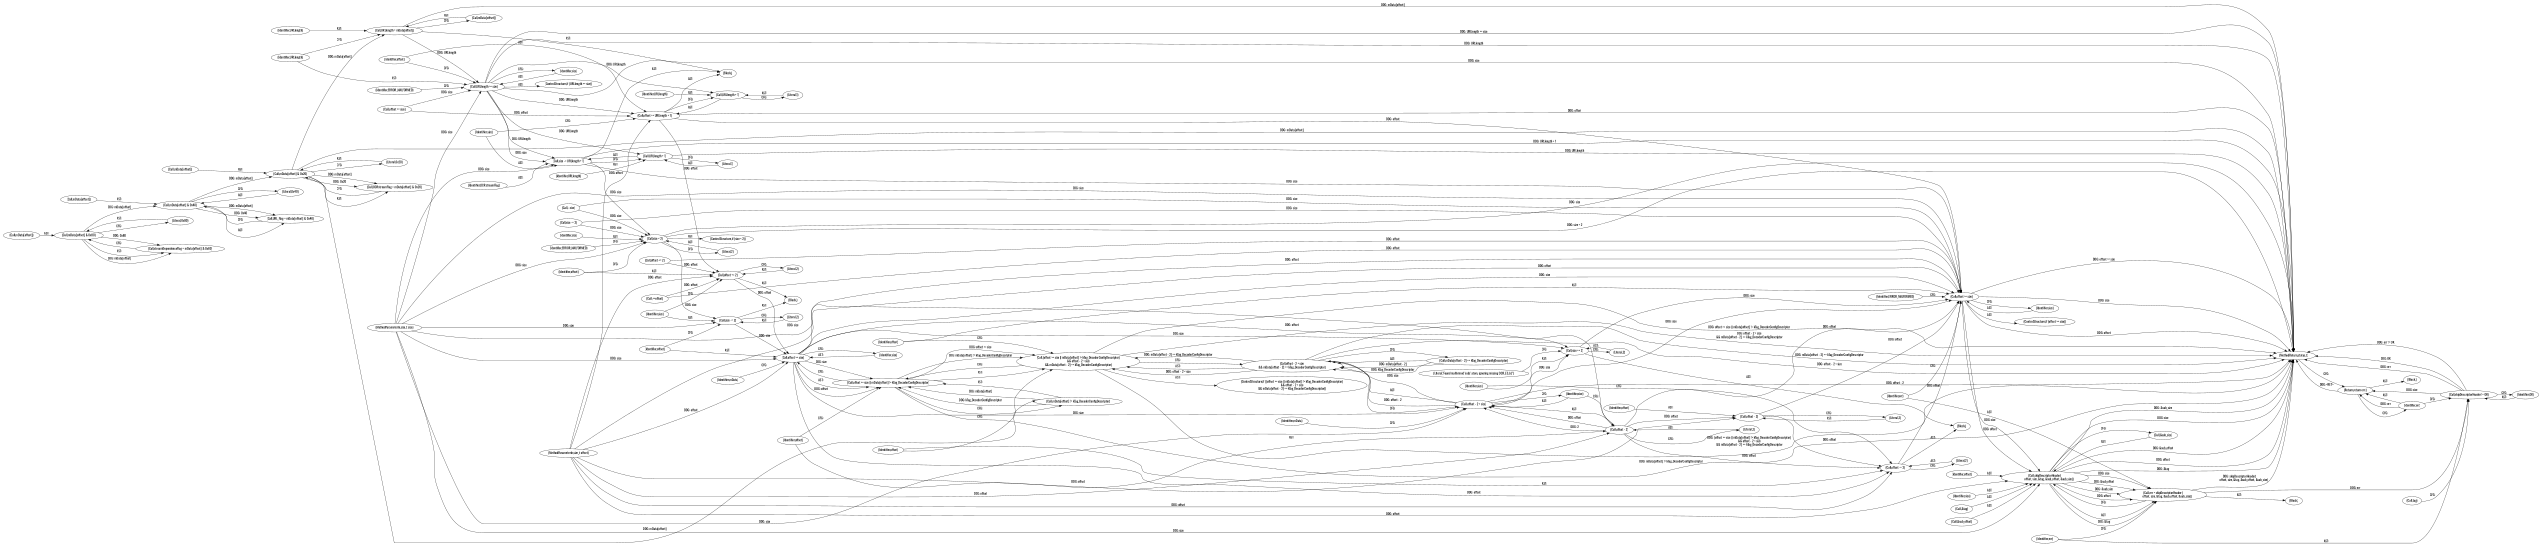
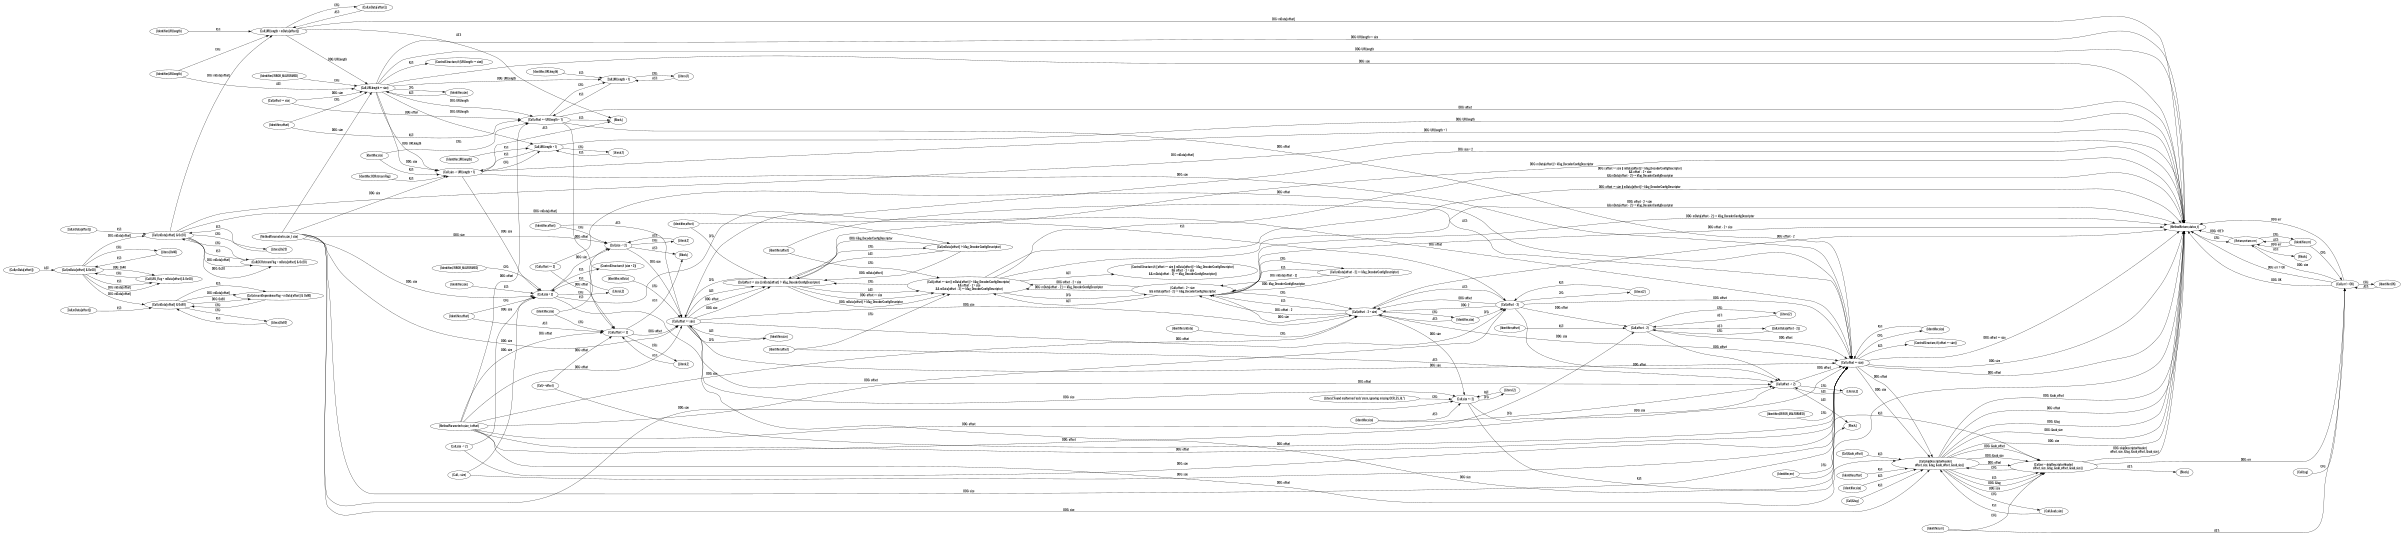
edge "(Call,mData[offset] & 0x80)" -> "(Call,mData[offset] & 0x40)": reversed
node "(Call,mData[offset - 2])": added
node "(Call,skipDescriptorHeader != OK)": label "(Call,skipDescriptorHeader != OK)" -> "(Call,err != OK)"
edge "(MethodParameterIn,size_t size)" -> "(Call,offset - 2 < size)": now "(MethodParameterIn,size_t offset)" -> "(Call,offset - 2 < size)"
